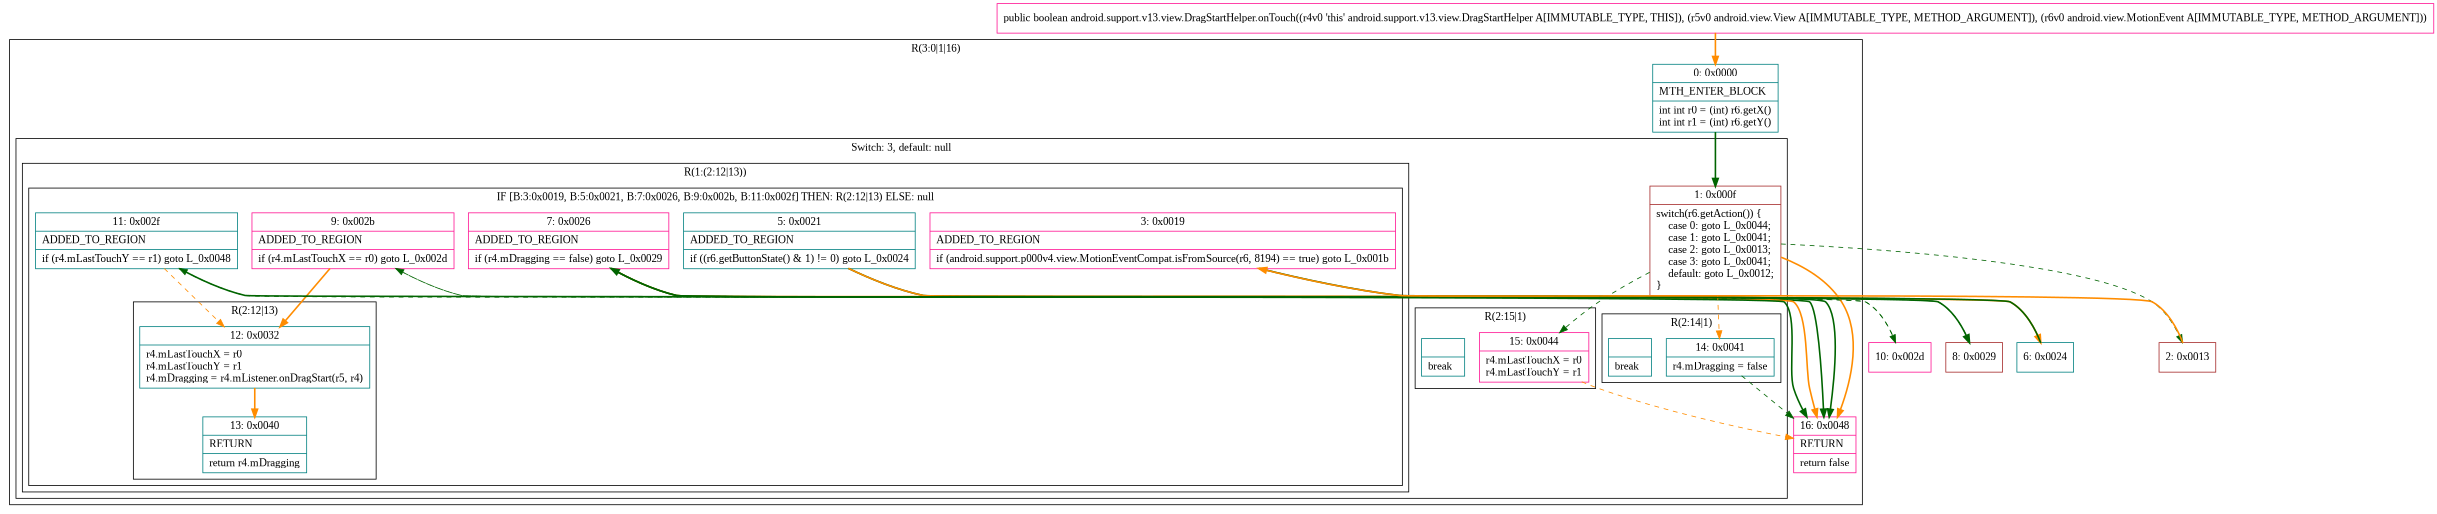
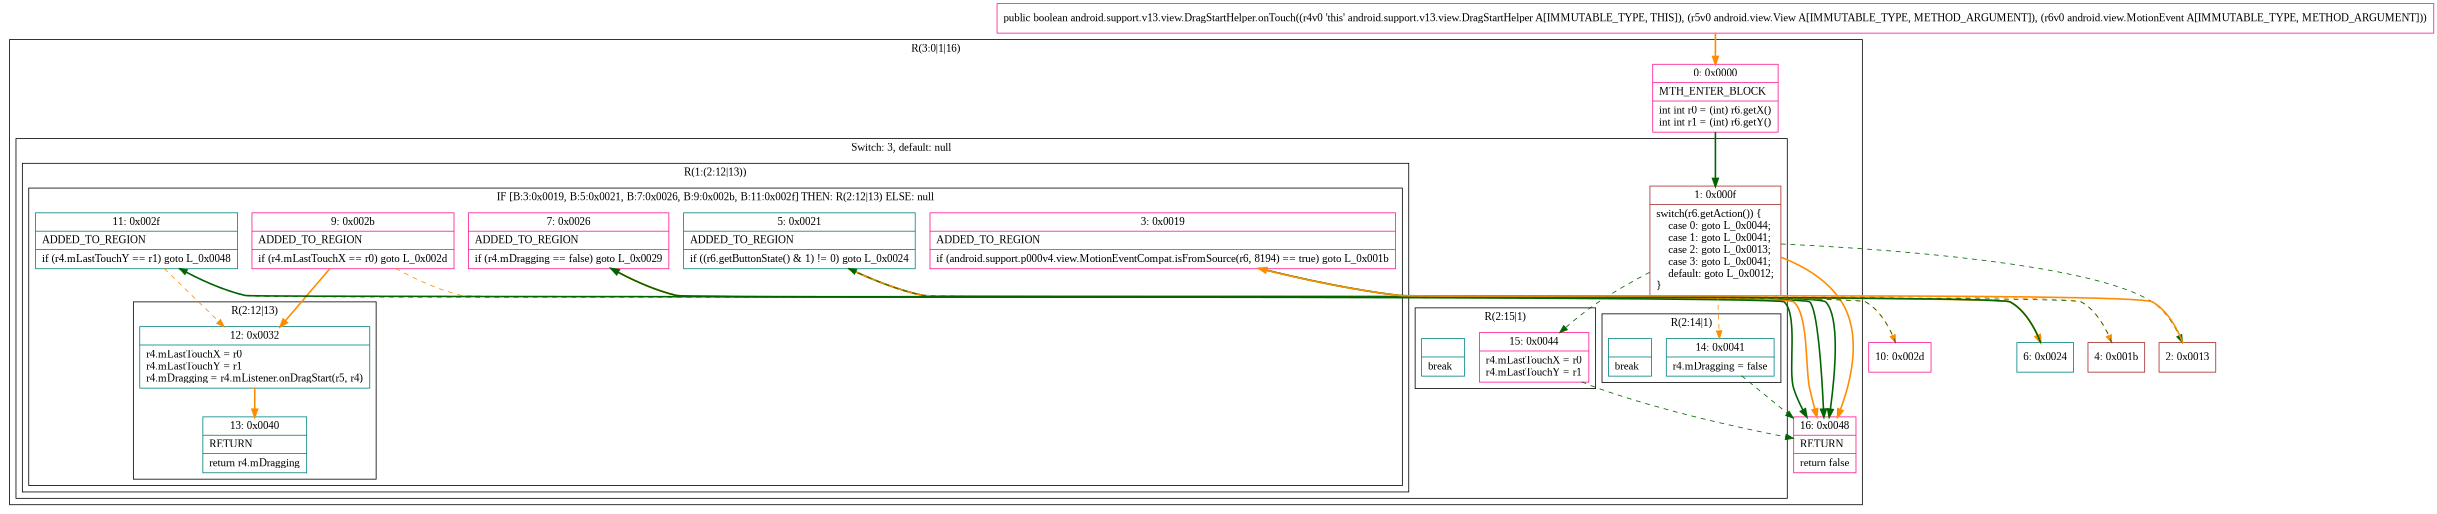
node "0: 0x0000": color teal -> deeppink
edge "9: 0x002b" -> "10: 0x002d": color darkgreen -> darkorange
node "8: 0x0029": removed
node "4: 0x001b": added
edge "15: 0x0044" -> "16: 0x0048": color darkorange -> darkgreen
